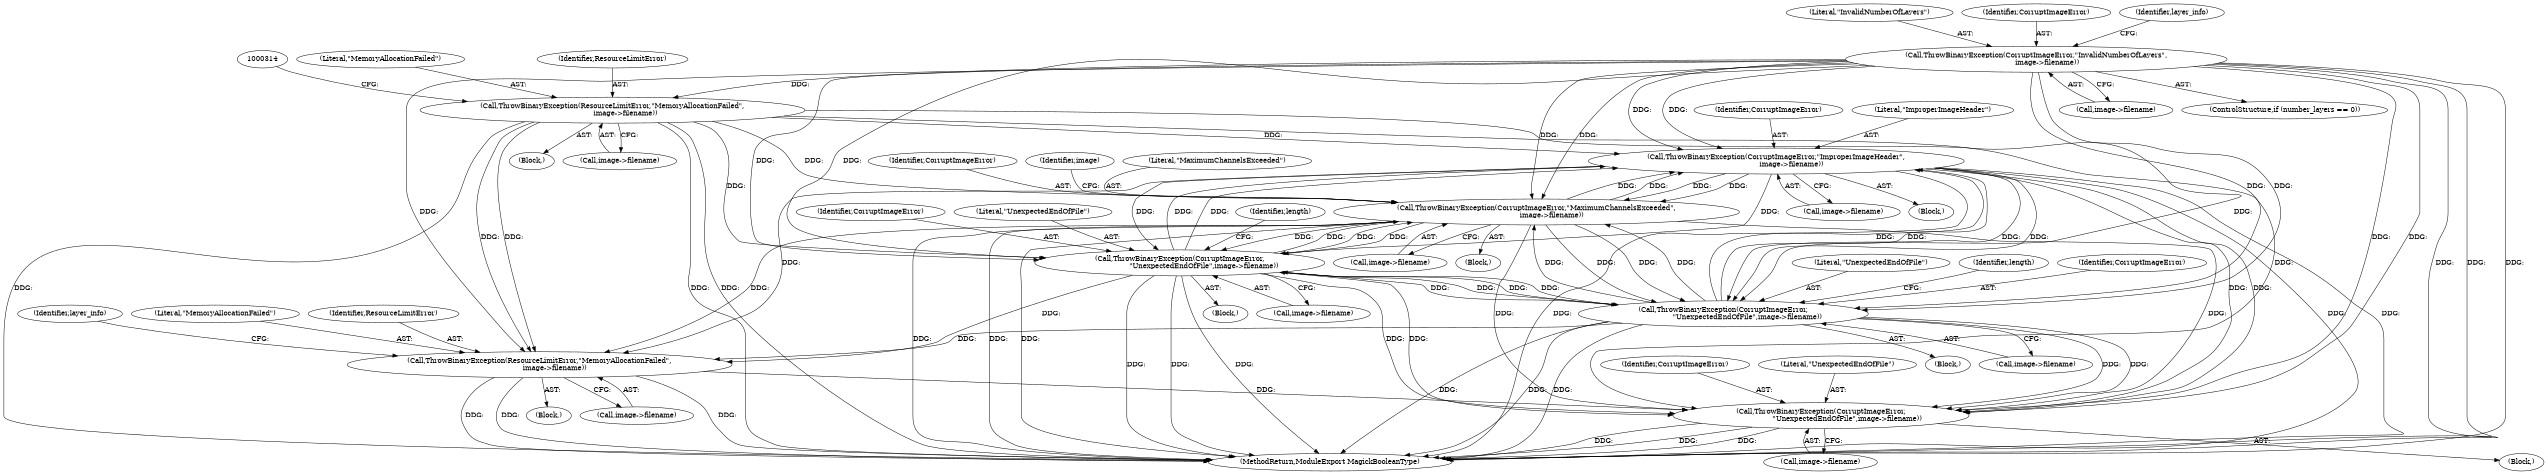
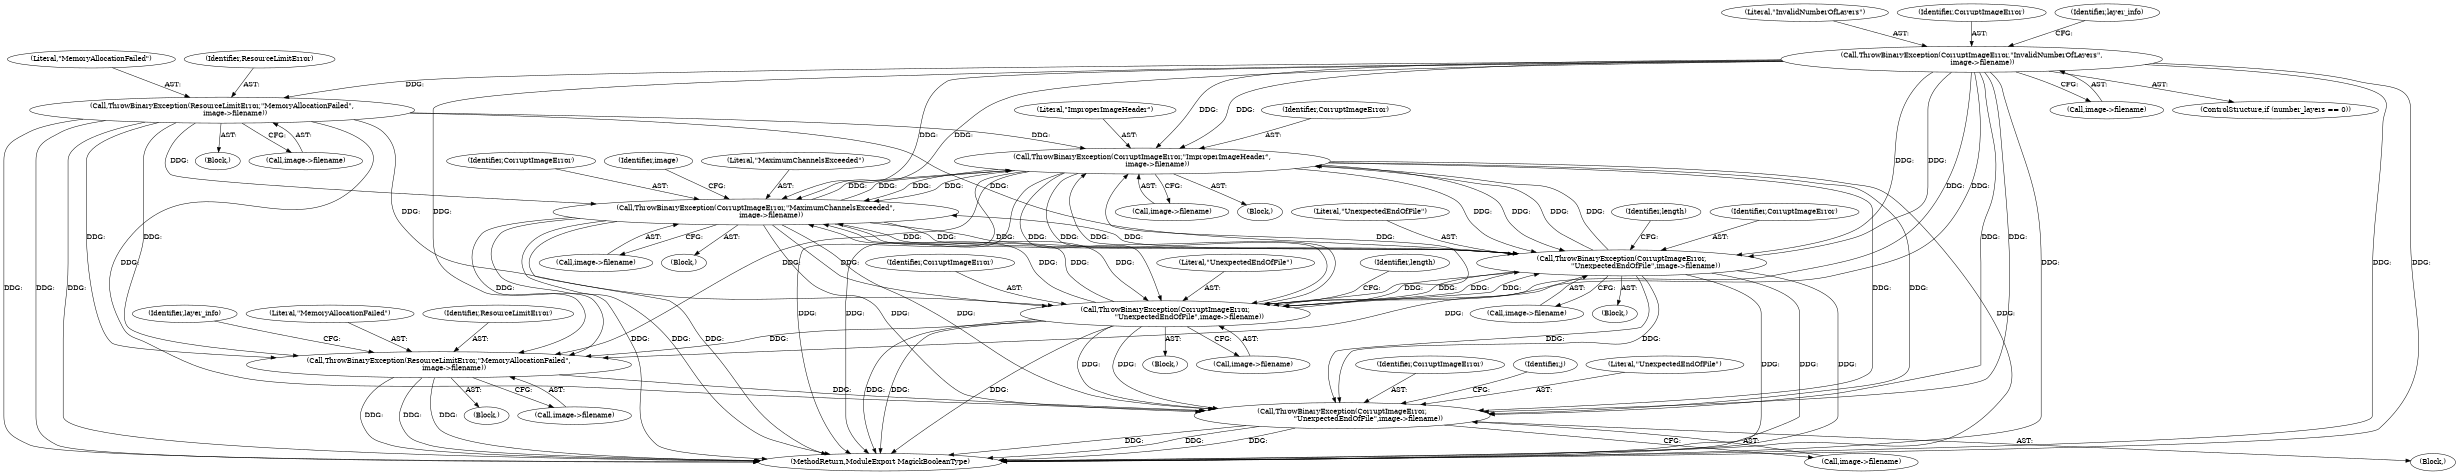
node "1000314": removed
node "(Identifier,j)": added
